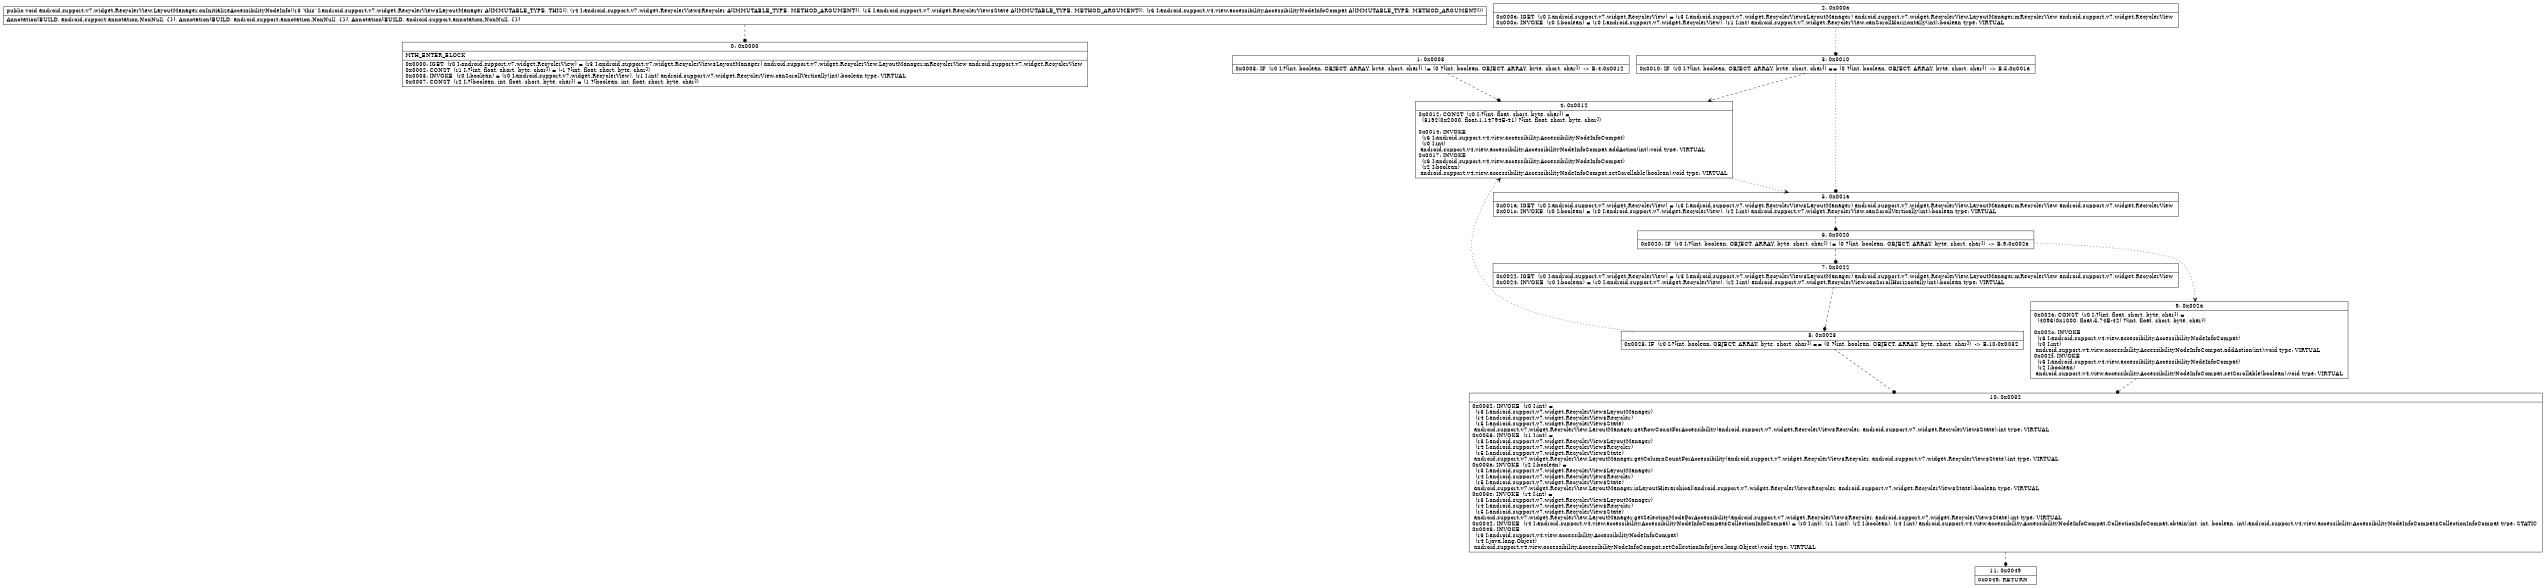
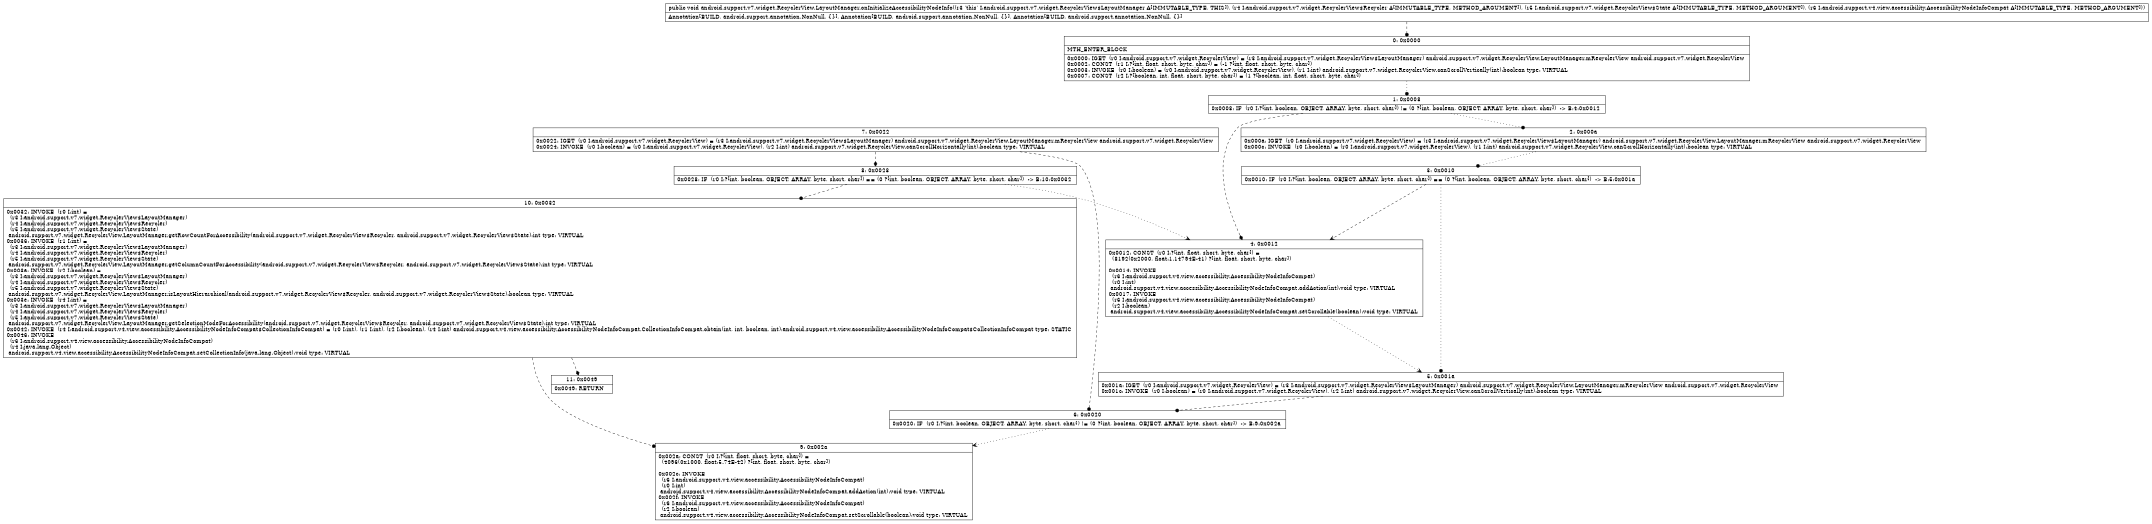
edge "0: 0x0000" -> "1: 0x0008": added
edge "1: 0x0008" -> "2: 0x000a": added
edge "6: 0x0020" -> "7: 0x0022": reversed
edge "9: 0x002a" -> "10: 0x0032": reversed
node "10: 0x0032": text "0x0056: INVOKE  (r1 I:int) =" -> "0x0036: INVOKE  (r1 I:int) ="
